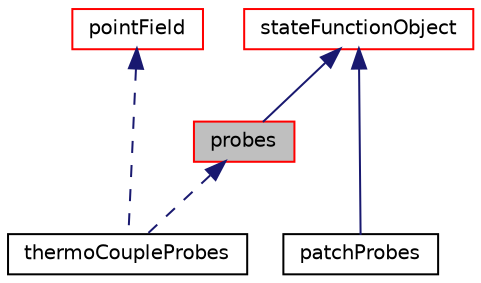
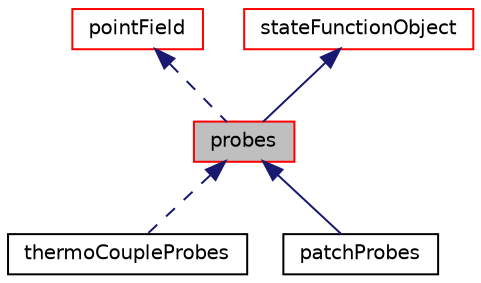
edge "thermoCoupleProbes" -> "pointField": now "probes" -> "pointField"
edge "patchProbes" -> "stateFunctionObject": now "patchProbes" -> "probes"
